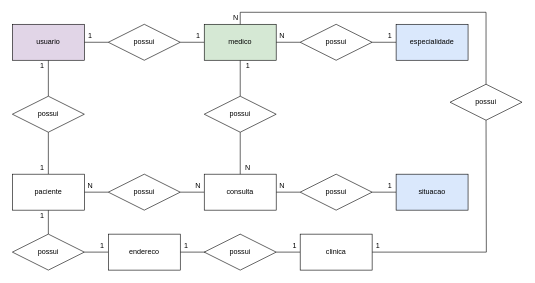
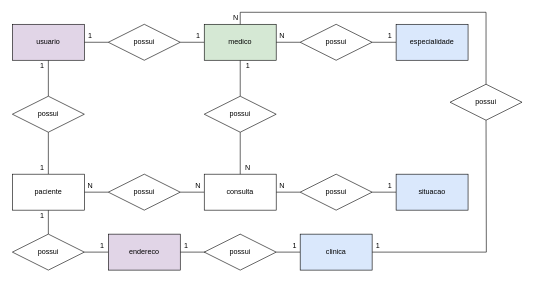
node "endereco": fillcolor #ffffff -> #e1d5e7
node "clinica": fillcolor #ffffff -> #dae8fc
